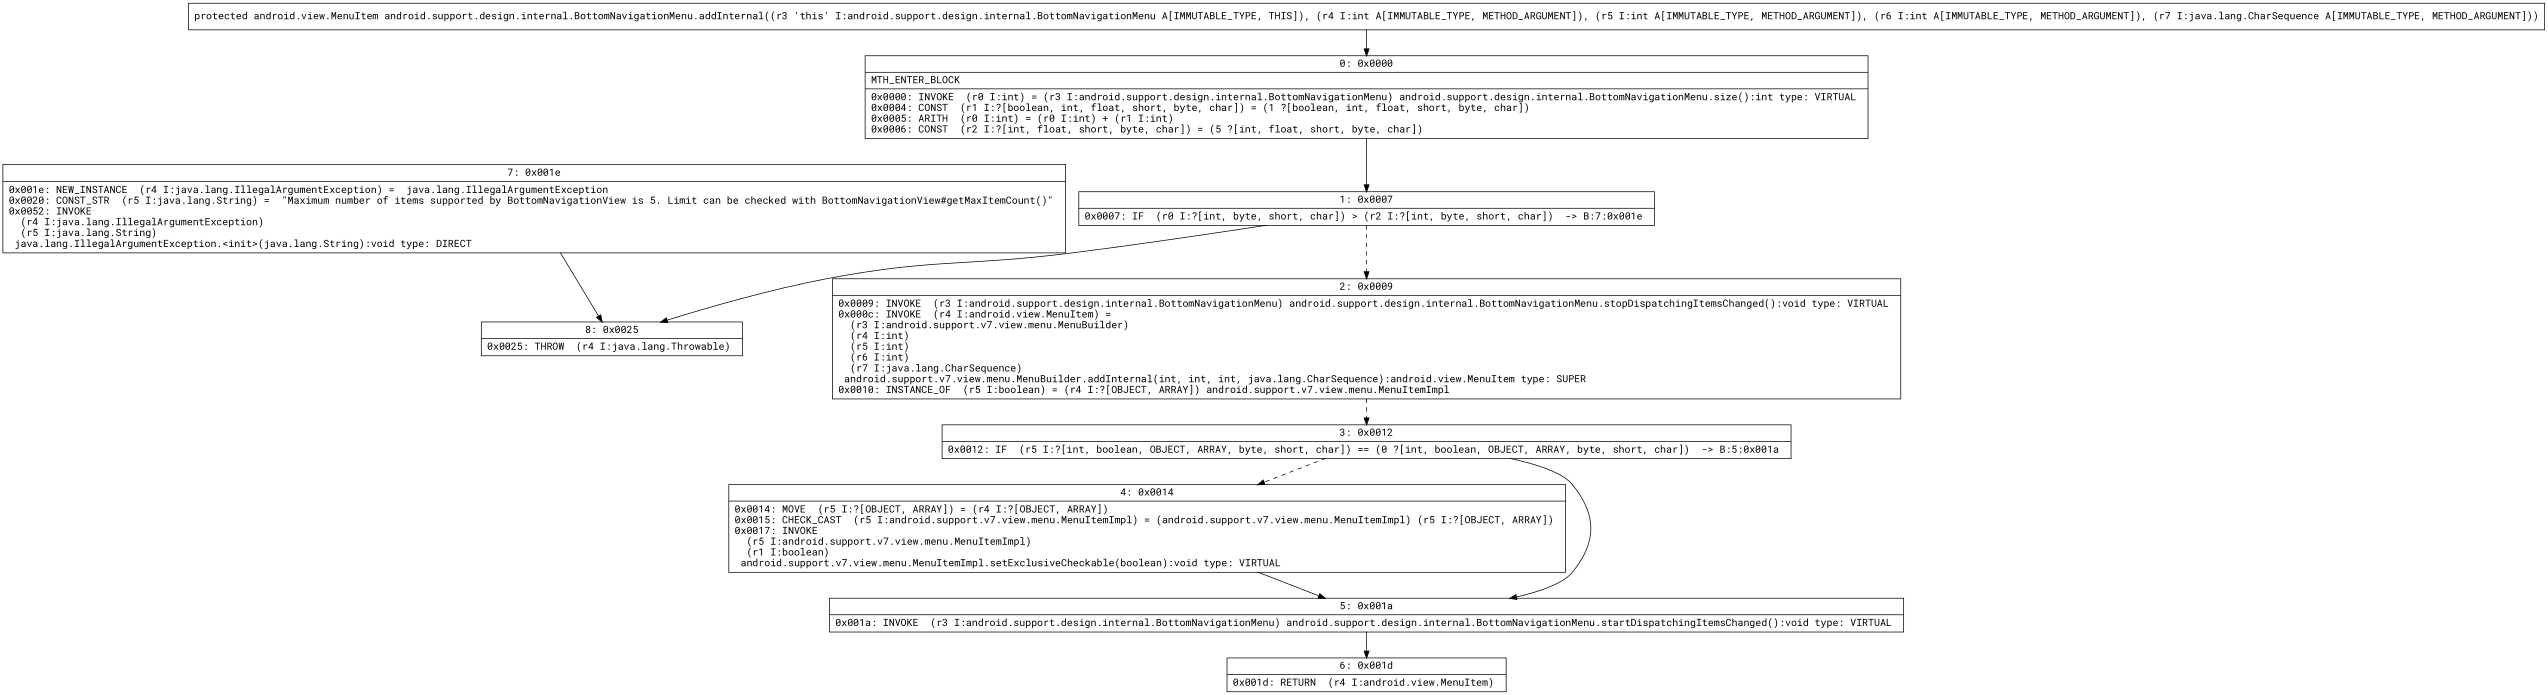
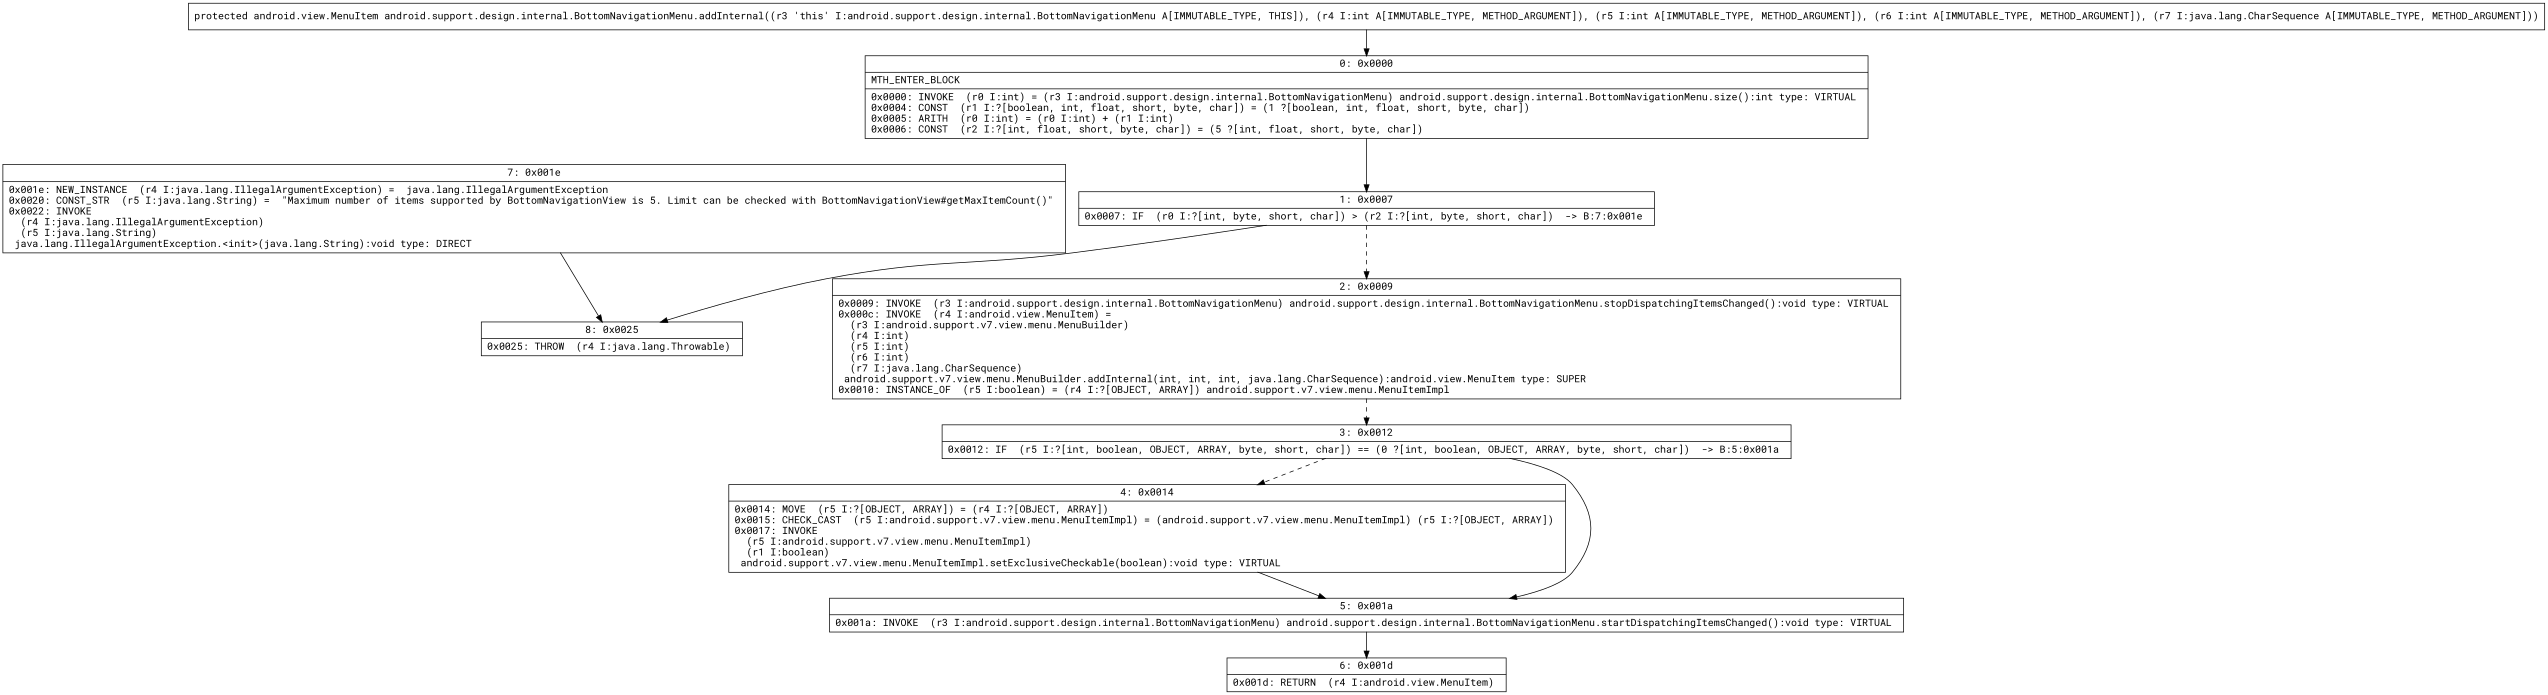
node "7: 0x001e": text "0x0052: INVOKE" -> "0x0022: INVOKE"
